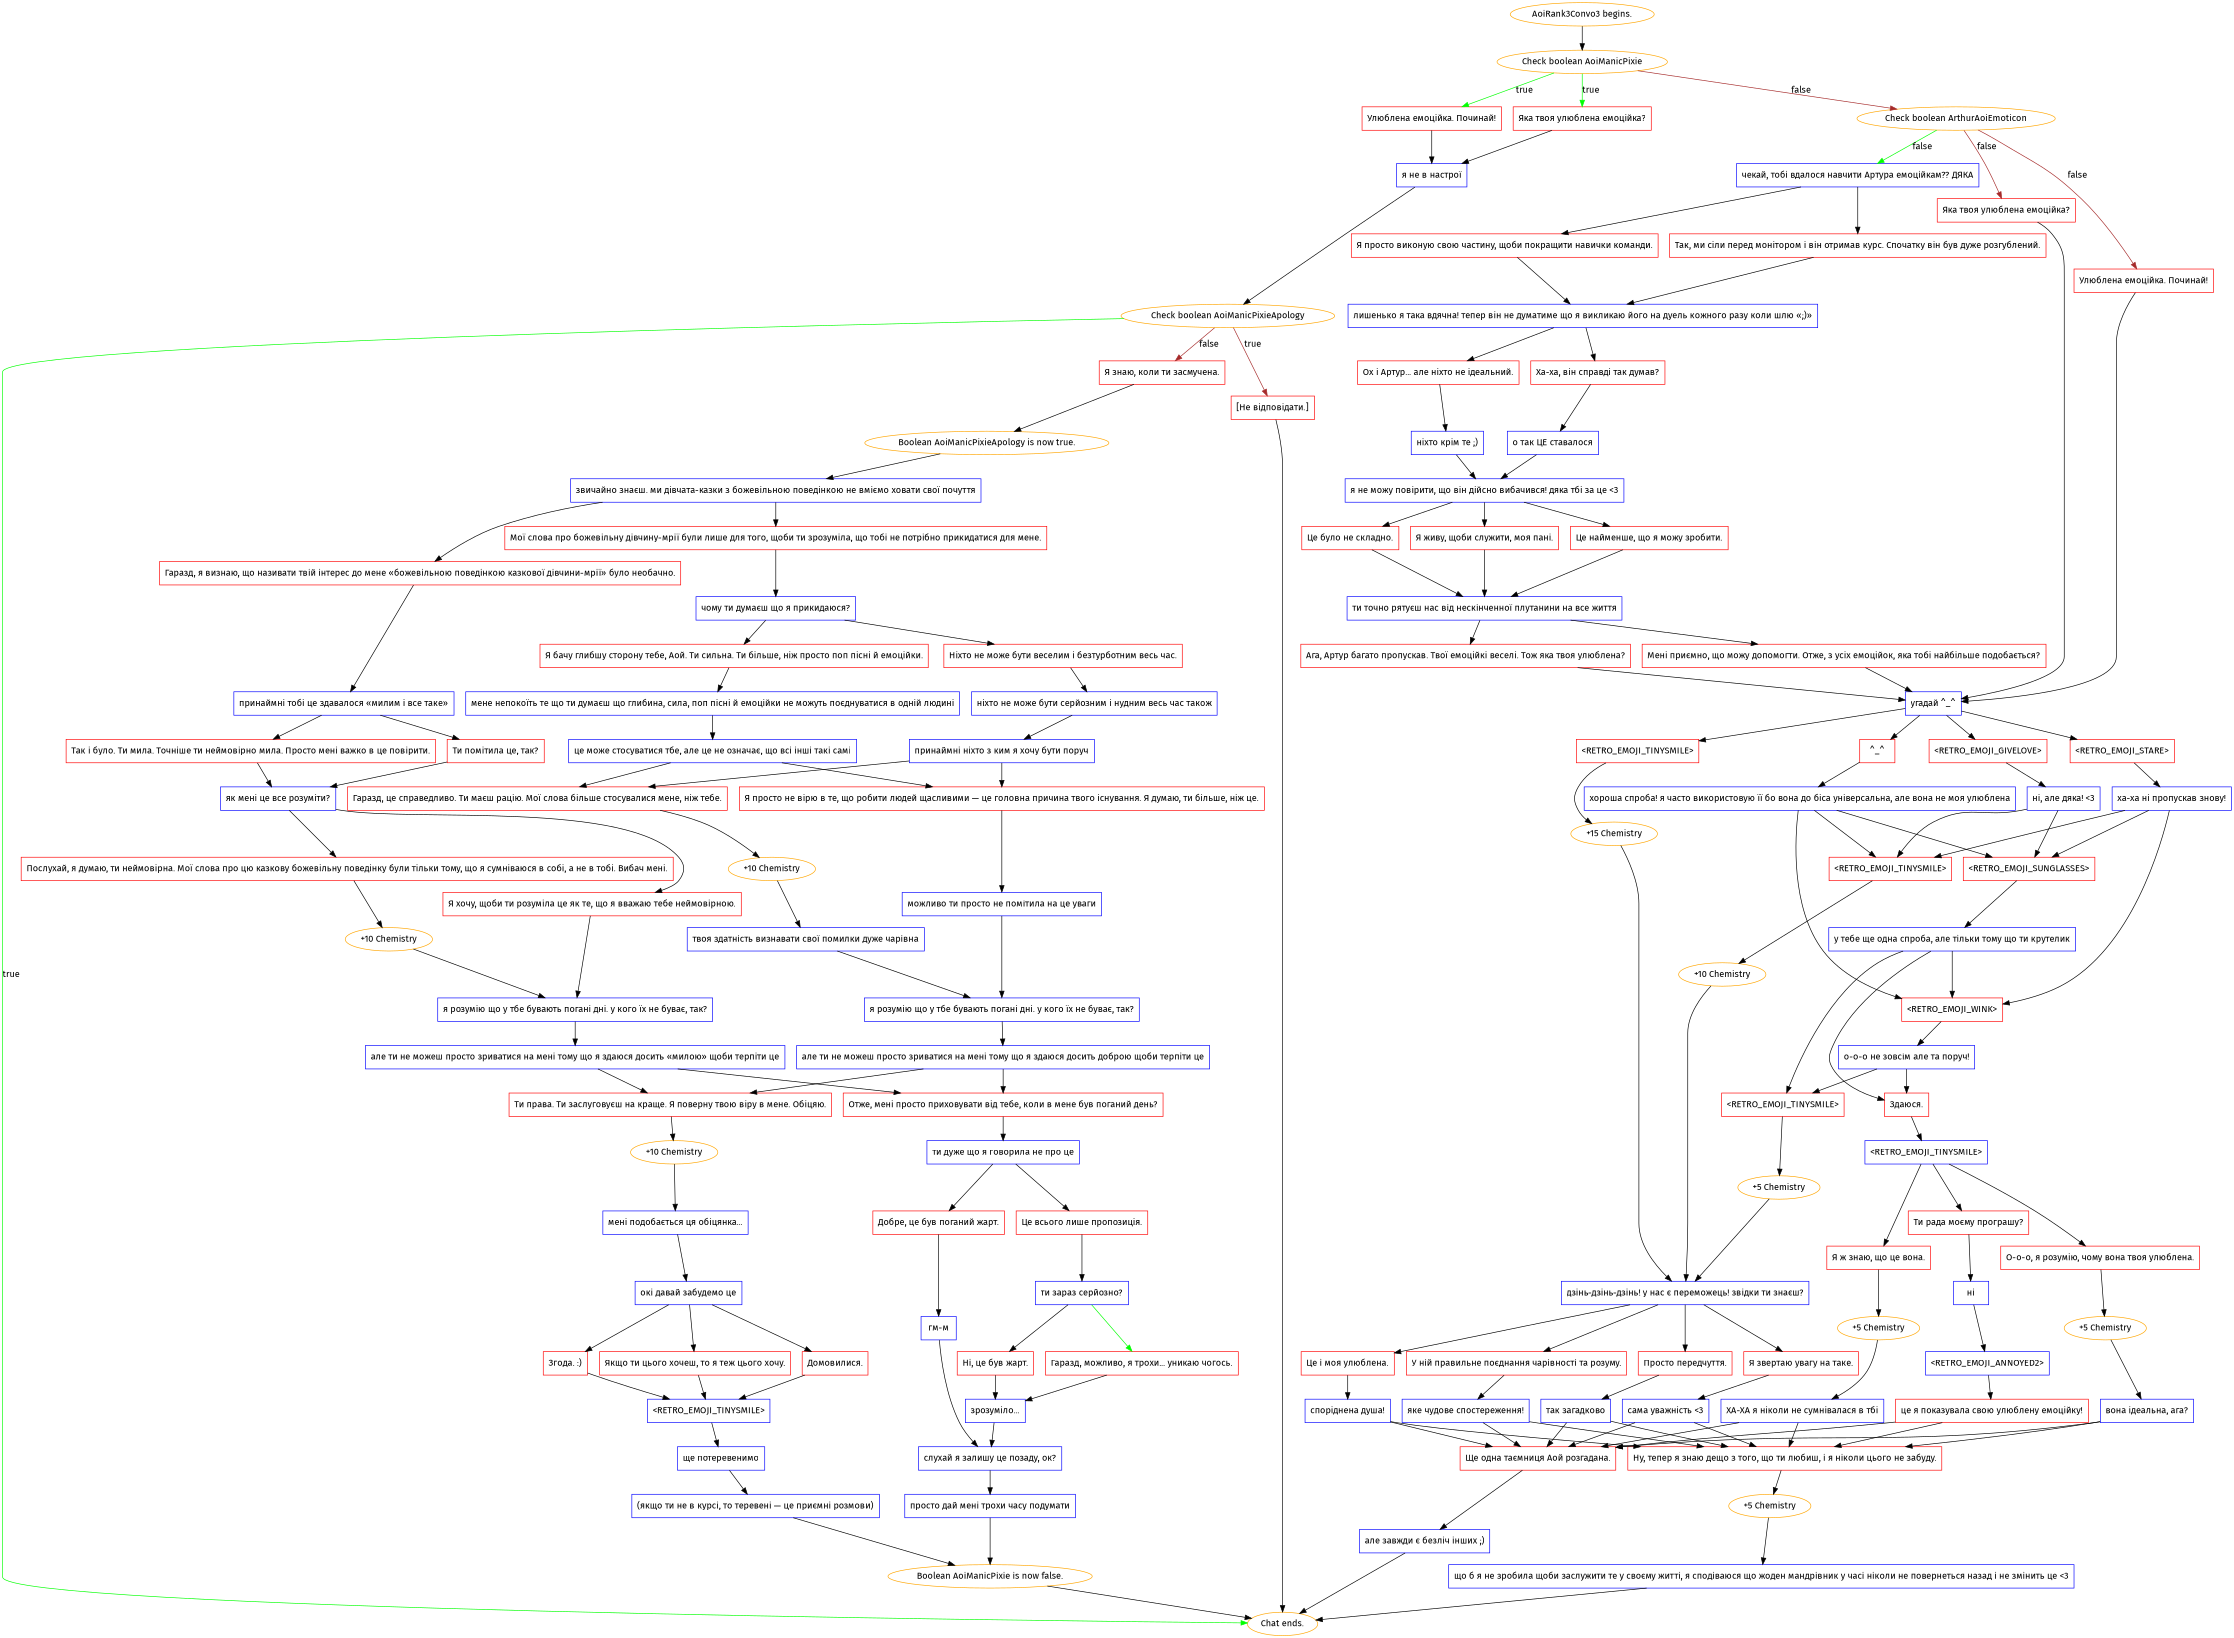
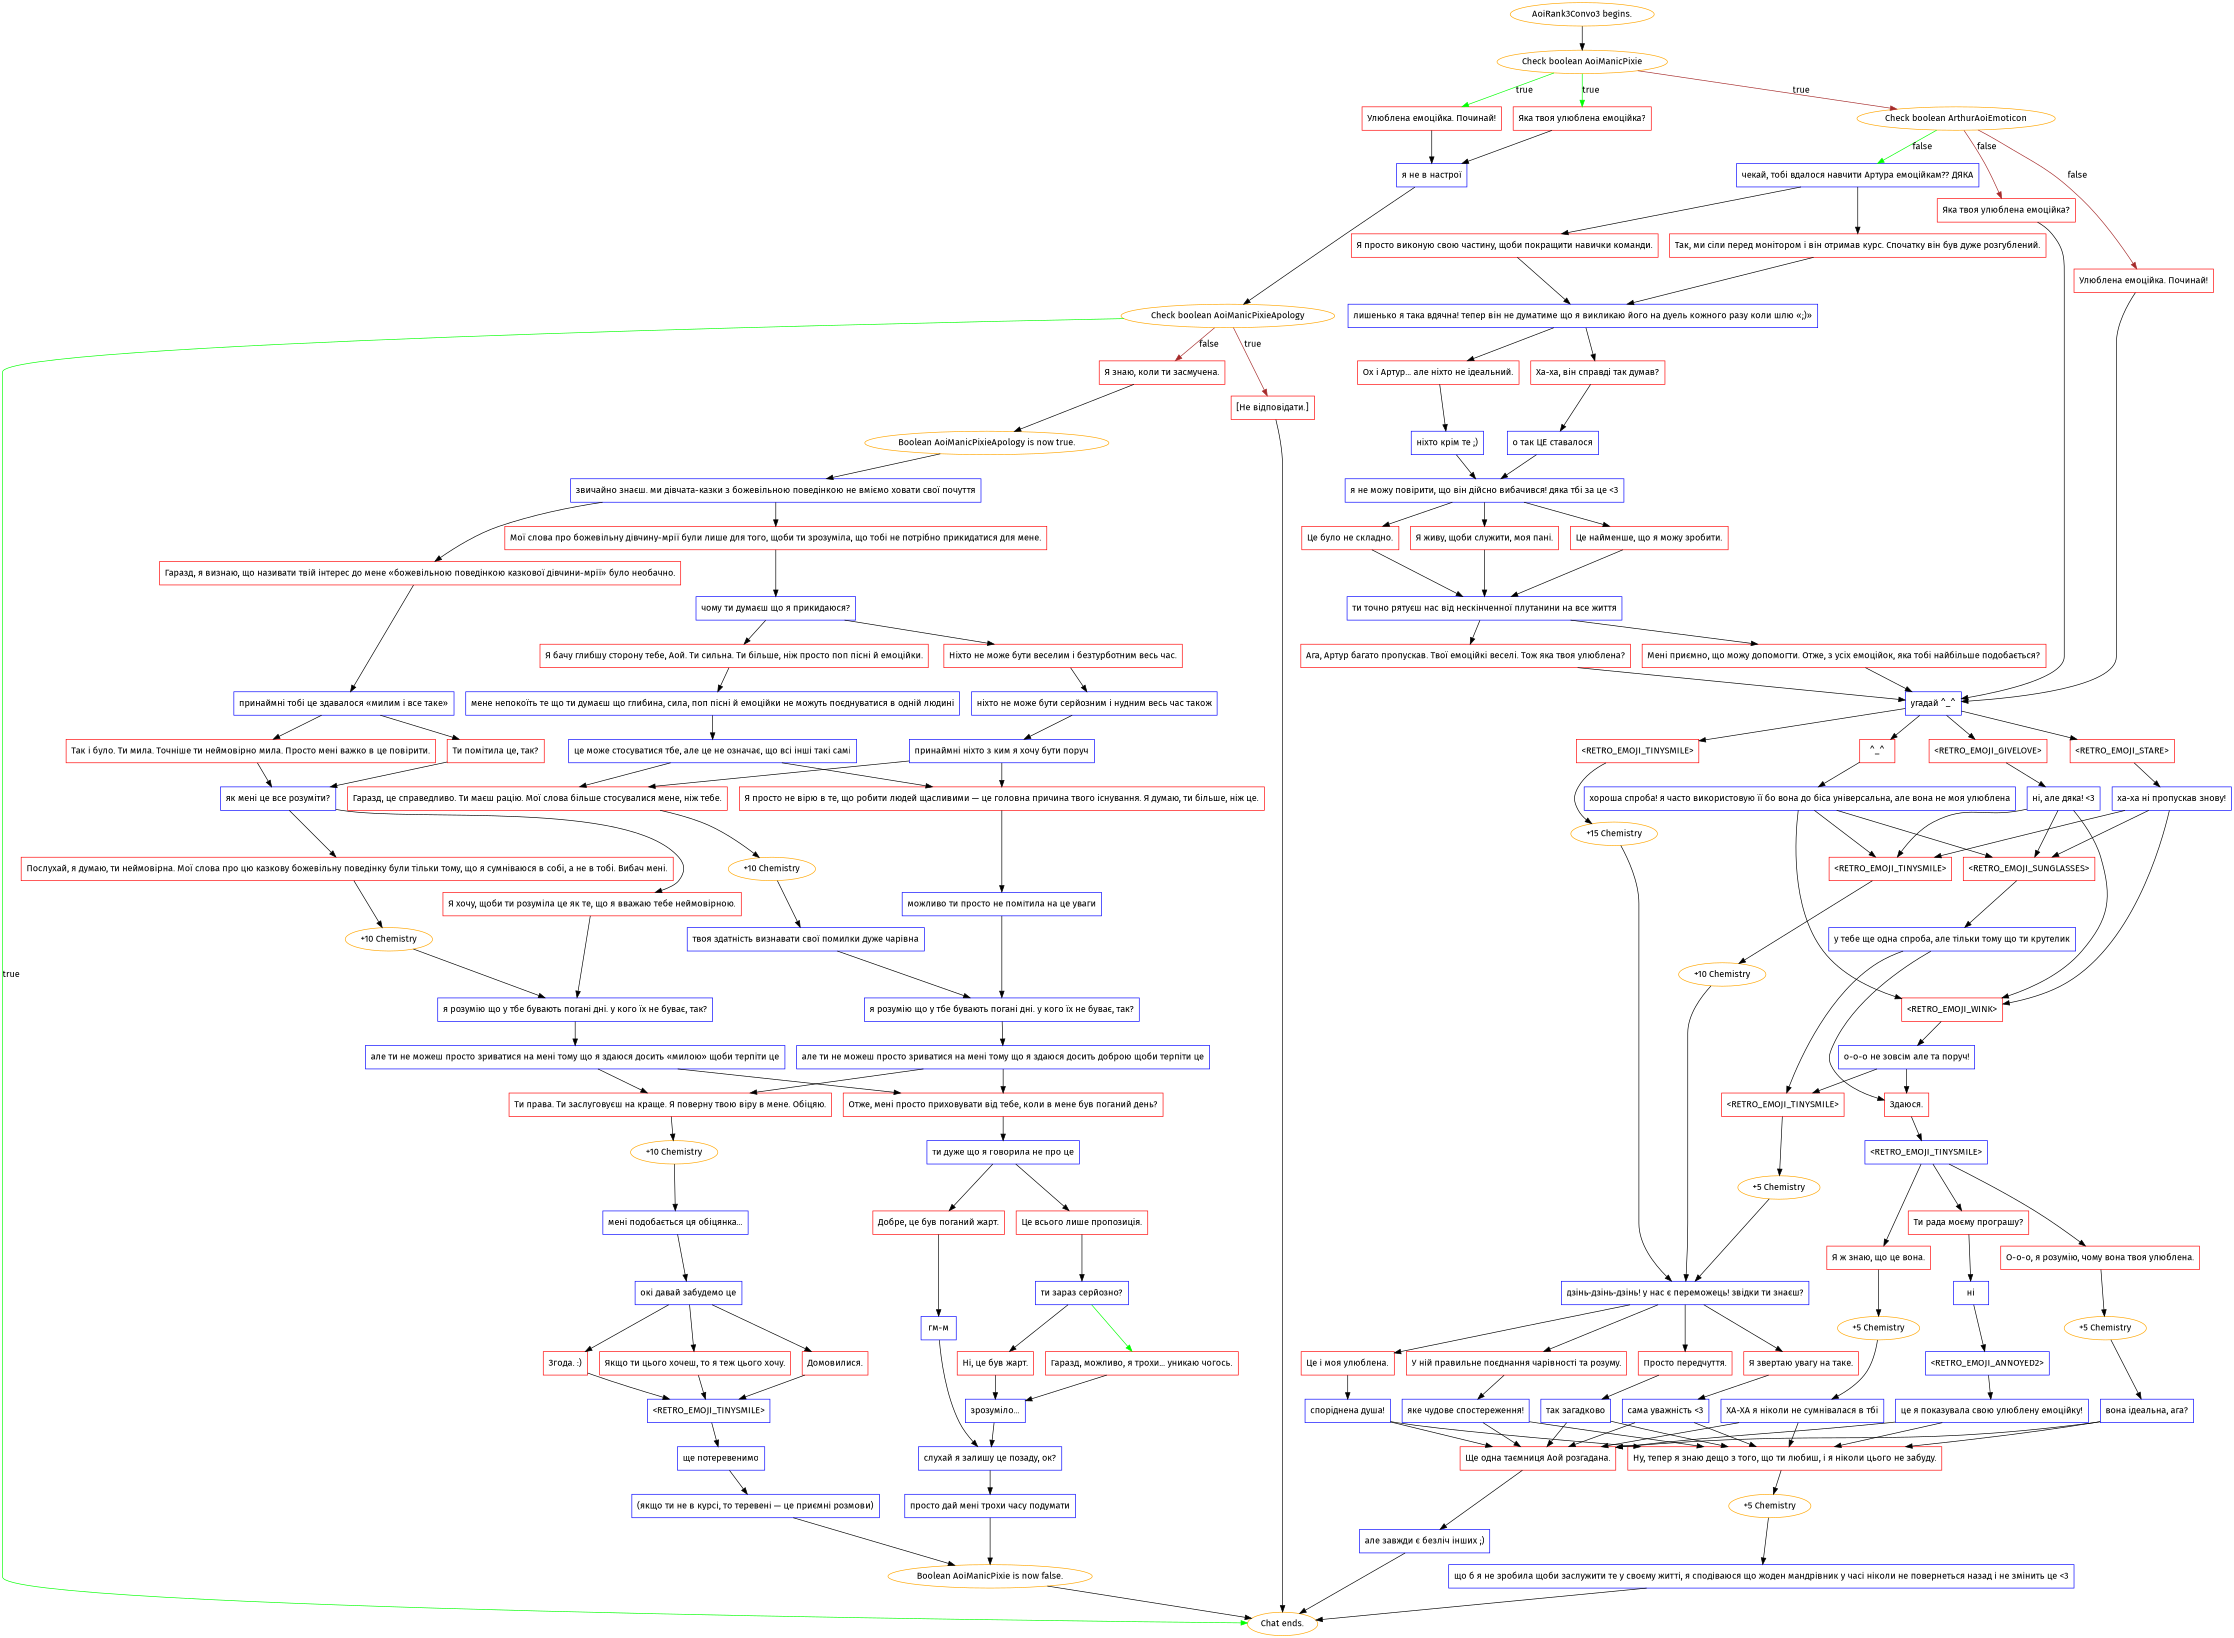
edge "Check boolean AoiManicPixie" -> "Check boolean ArthurAoiEmoticon": label "false" -> "true"
edge "у тебе ще одна спроба, але тільки тому що ти крутелик" -> "<RETRO_EMOJI_WINK>": now "ні, але дяка! <3" -> "<RETRO_EMOJI_WINK>"
node "це я показувала свою улюблену емоційку!": color red -> blue
